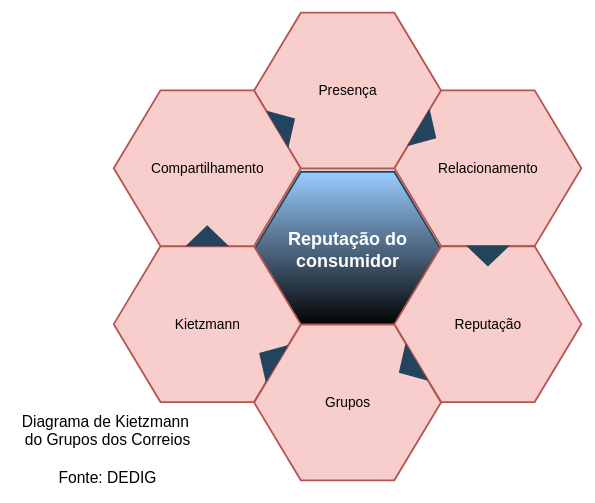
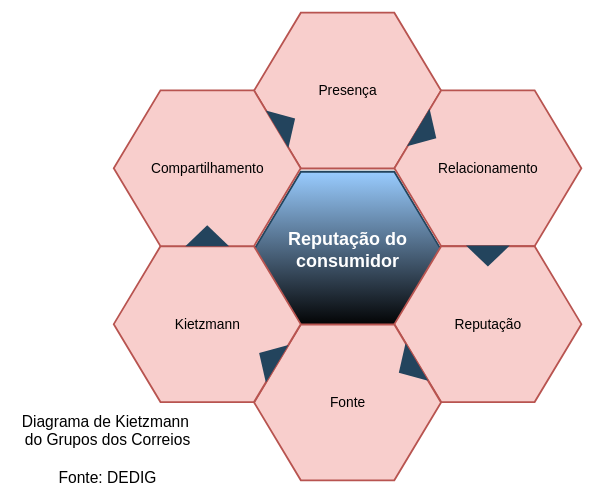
node "Grupos": label "Grupos" -> "Fonte"
